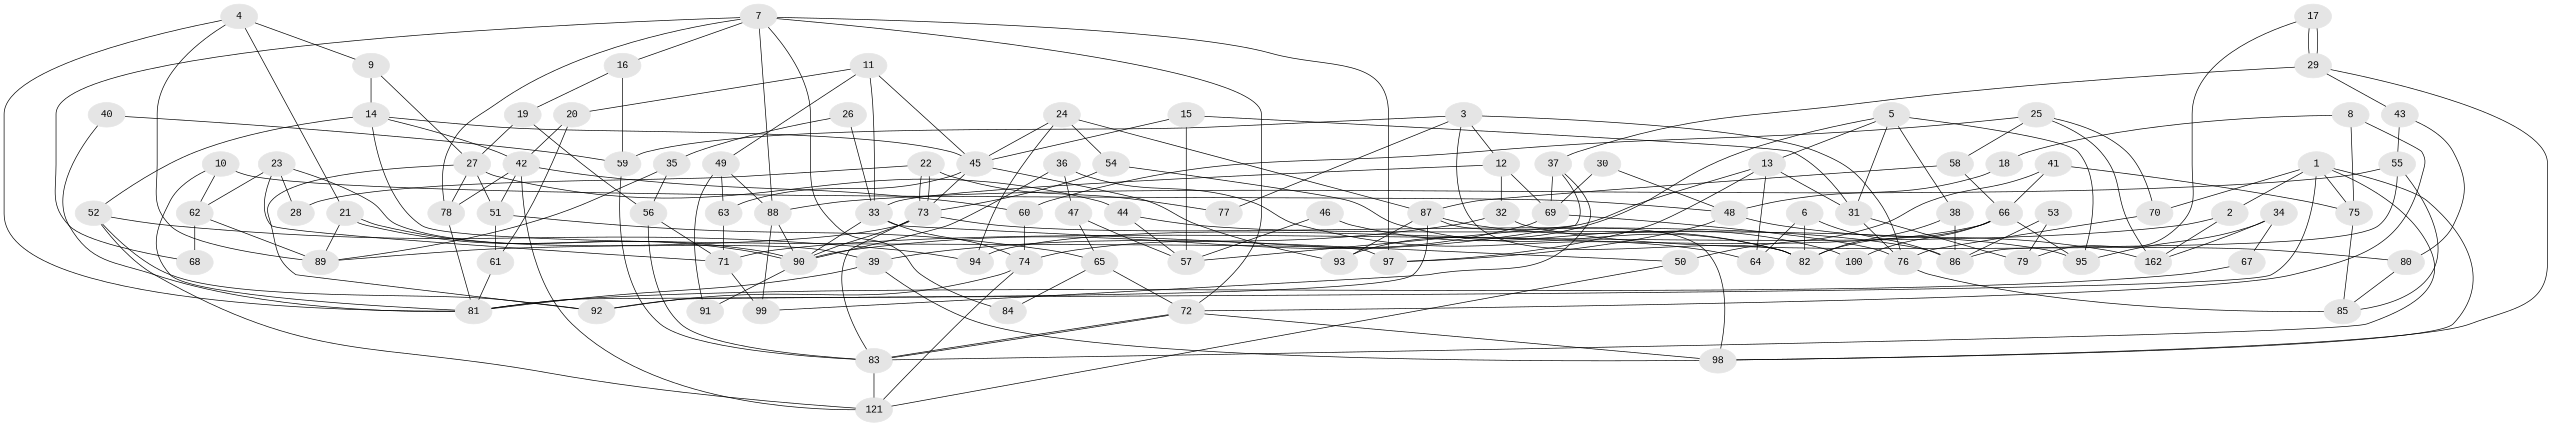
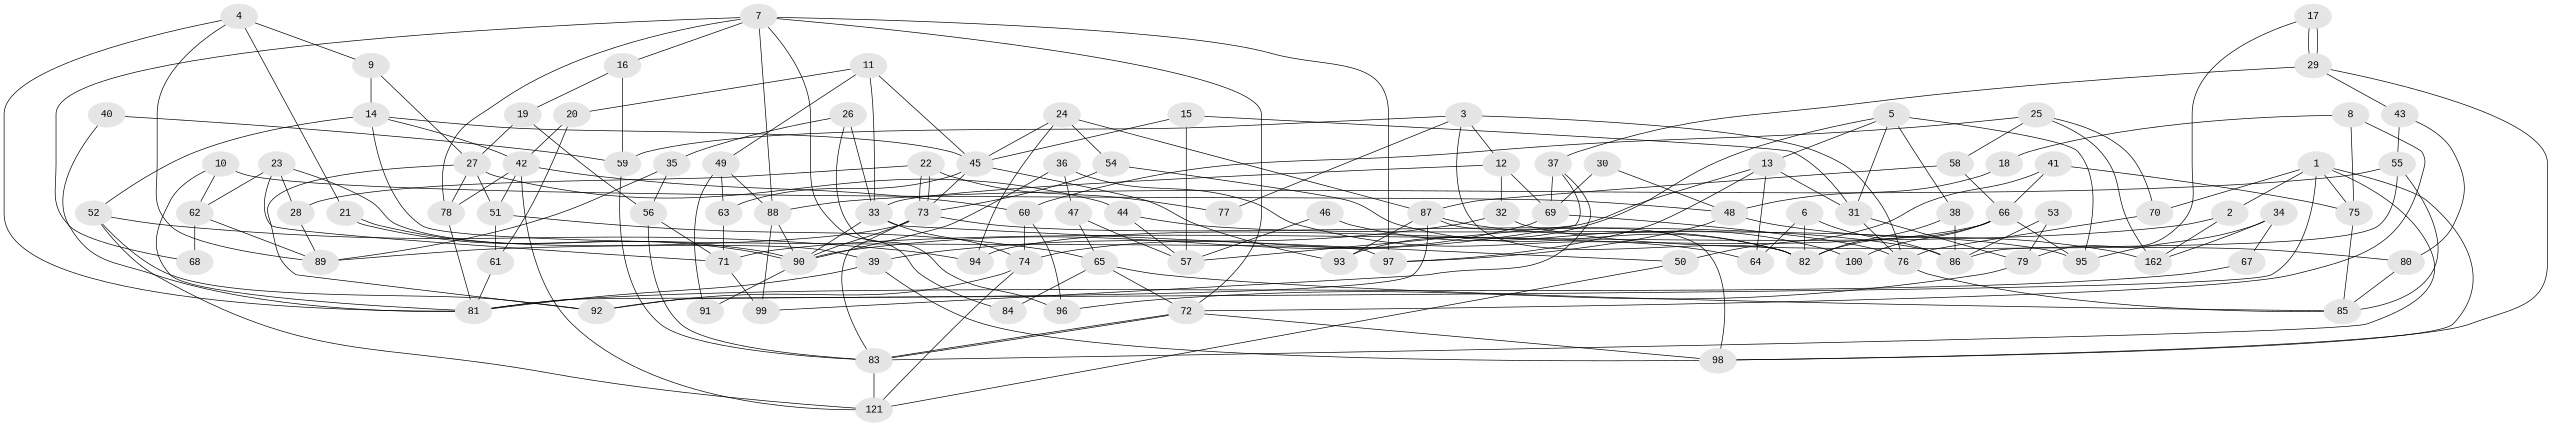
edge "21" -- "89": now "28" -- "89"
edge "65" -- "85": added
node "96": added
